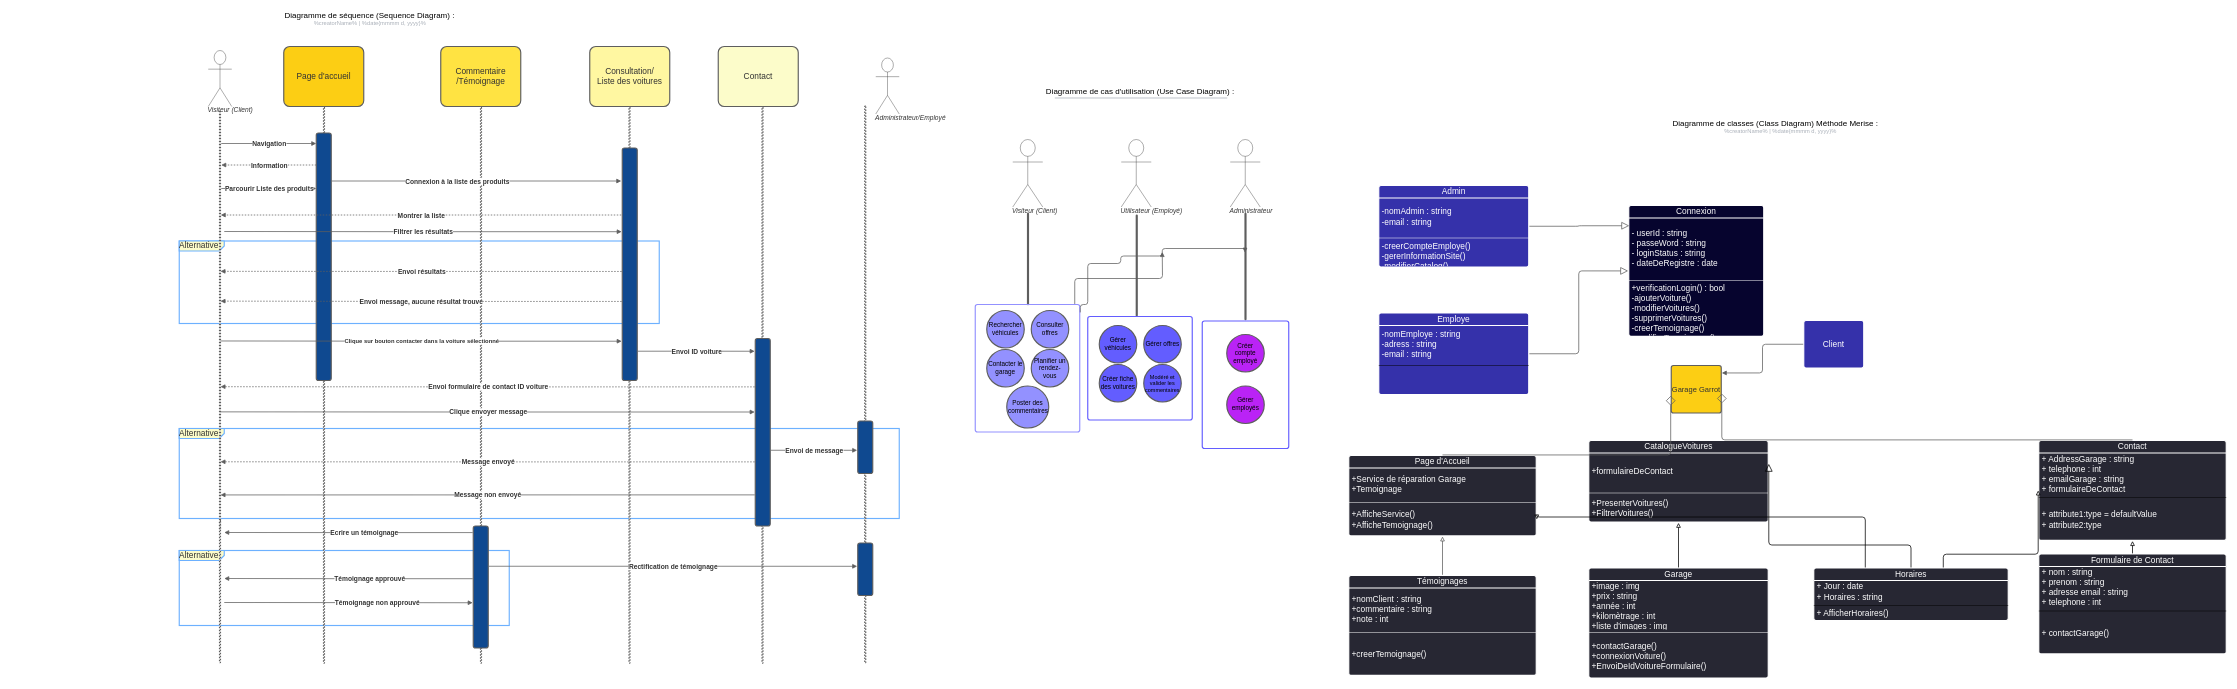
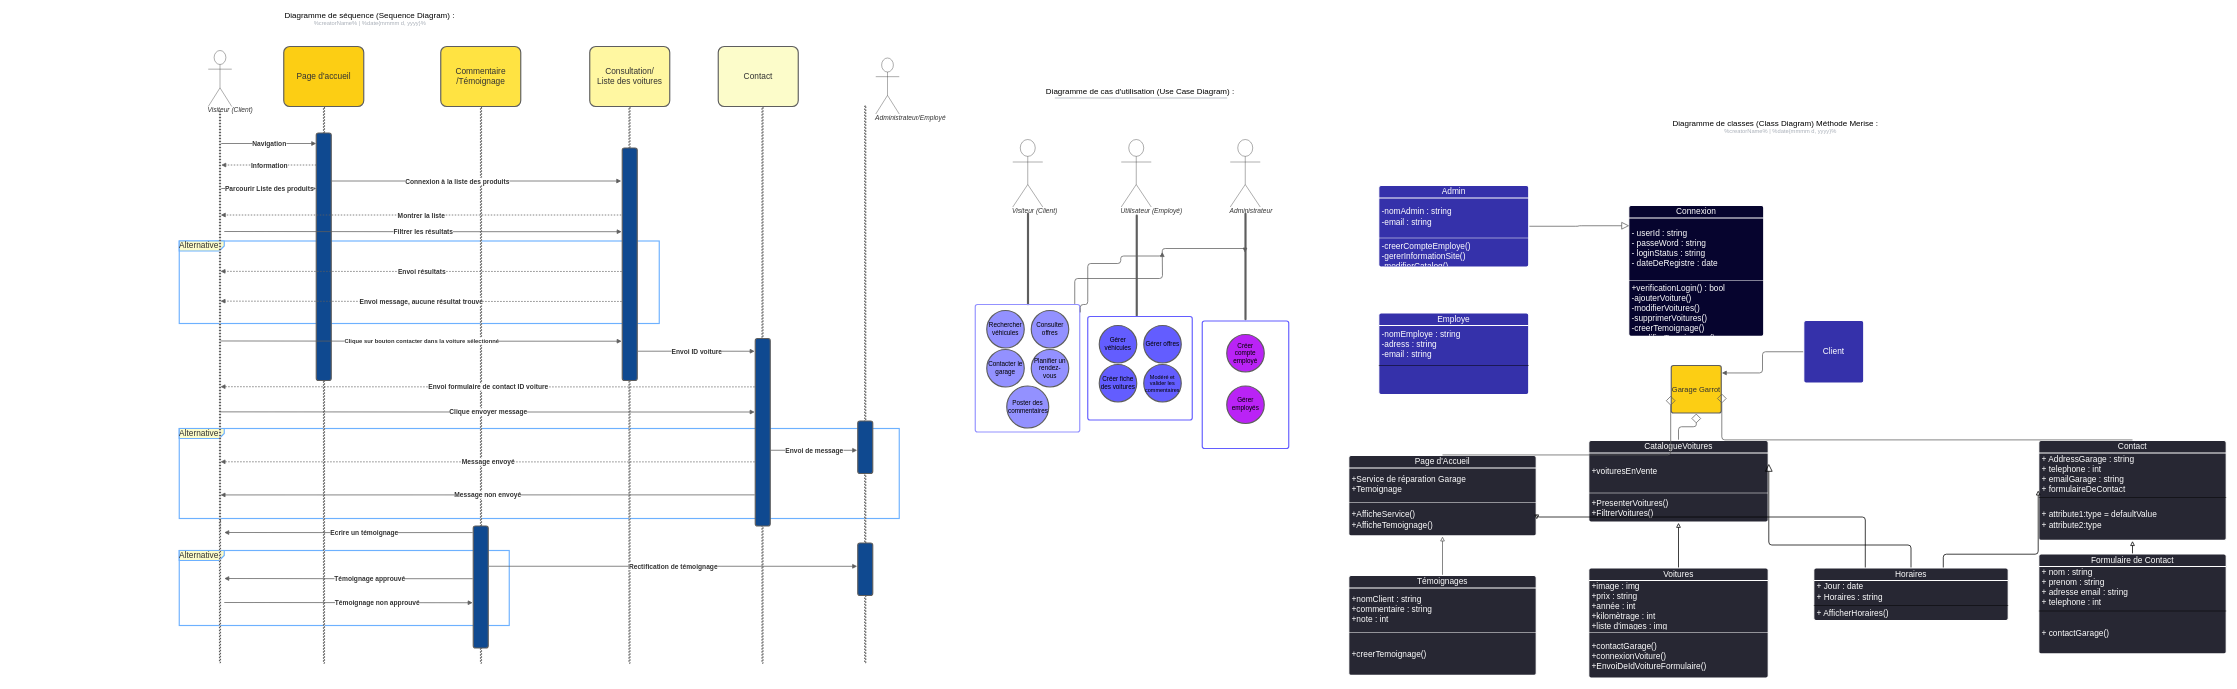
edge "Employe" -> "Connexion": removed
node "Client": size 60x48 -> 60x63
edge "CatalogueVoitures" -> "Garage Garrot": added
node "+formulaireDeContact": label "+formulaireDeContact" -> "+voituresEnVente"
node "Garage": label "Garage" -> "Voitures"
